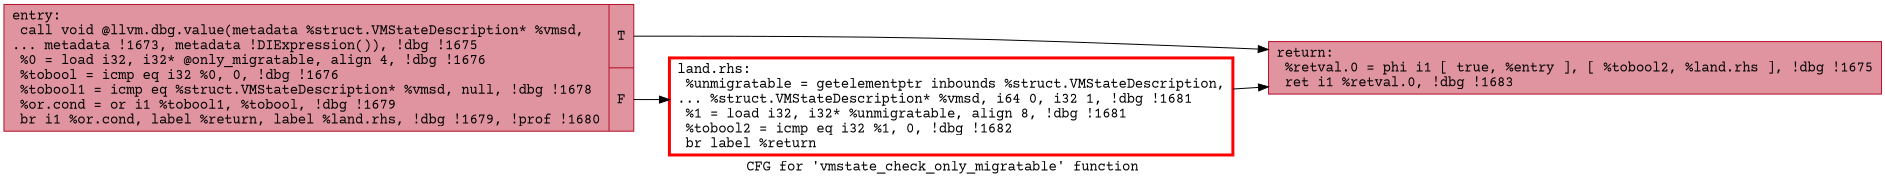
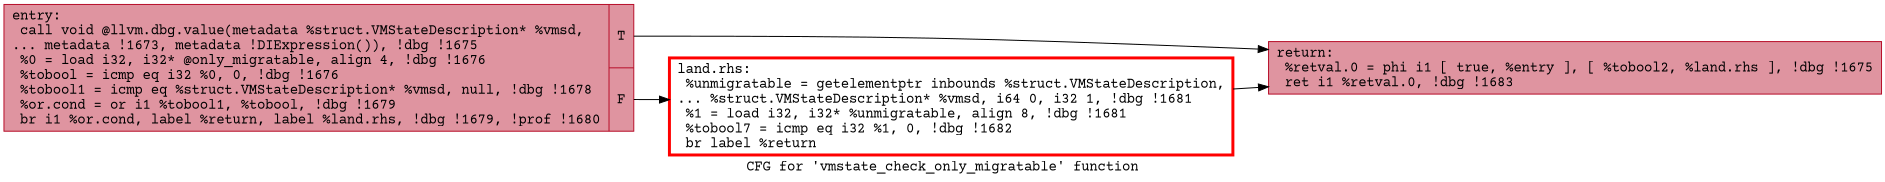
node "land.rhs:": text "%tobool2 = icmp eq i32 %1, 0, !dbg !1682" -> "%tobool7 = icmp eq i32 %1, 0, !dbg !1682"
